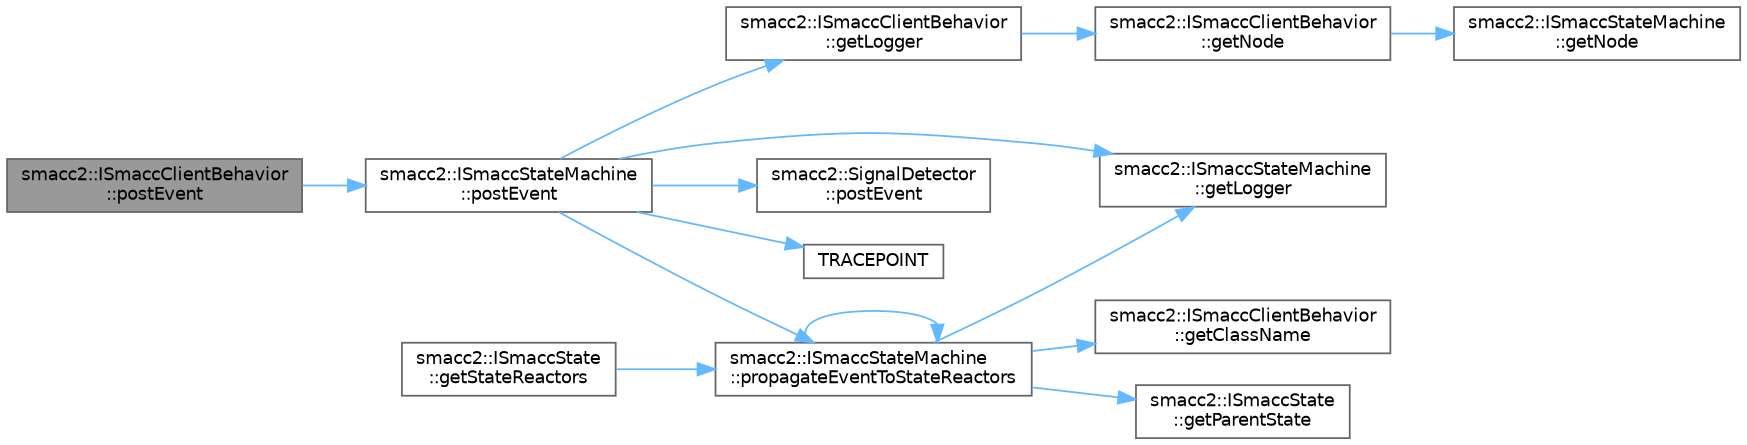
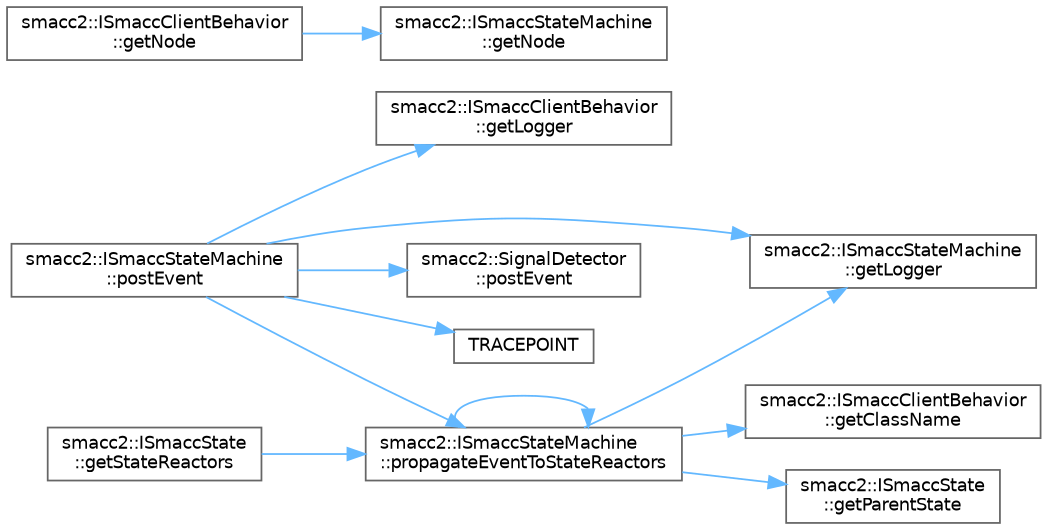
edge "smacc2::ISmaccClientBehavior ::getLogger" -> "smacc2::ISmaccClientBehavior ::getNode": removed
node "smacc2::ISmaccClientBehavior ::postEvent": removed
